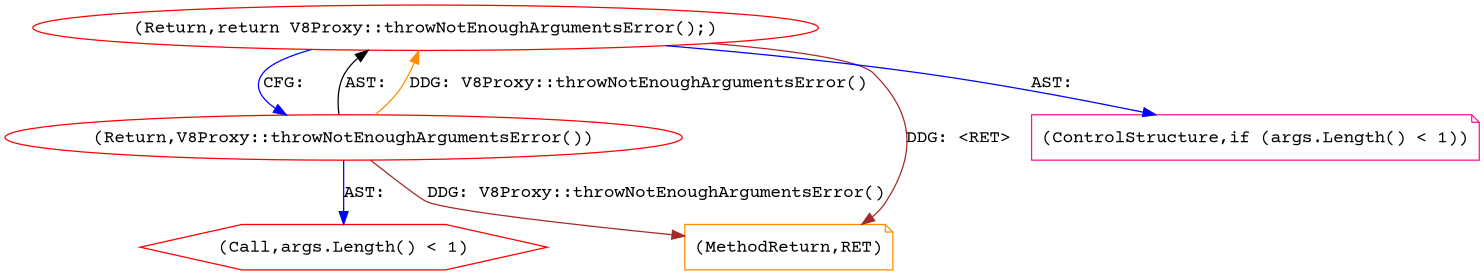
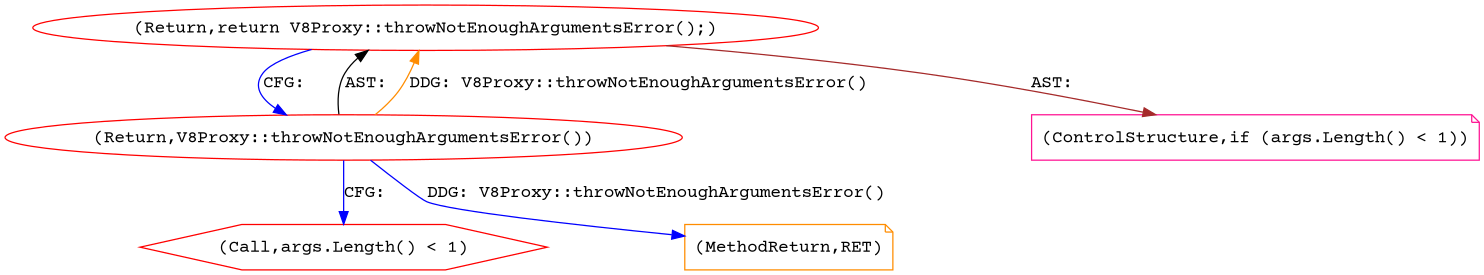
edge "(Return,return V8Proxy::throwNotEnoughArgumentsError();)" -> "(ControlStructure,if (args.Length() < 1))": color blue -> brown
edge "(Return,return V8Proxy::throwNotEnoughArgumentsError();)" -> "(MethodReturn,RET)": removed, label "DDG: <RET>"
edge "(Return,V8Proxy::throwNotEnoughArgumentsError())" -> "(Call,args.Length() < 1)": label "AST: " -> "CFG: "
edge "(Return,V8Proxy::throwNotEnoughArgumentsError())" -> "(MethodReturn,RET)": color brown -> blue
